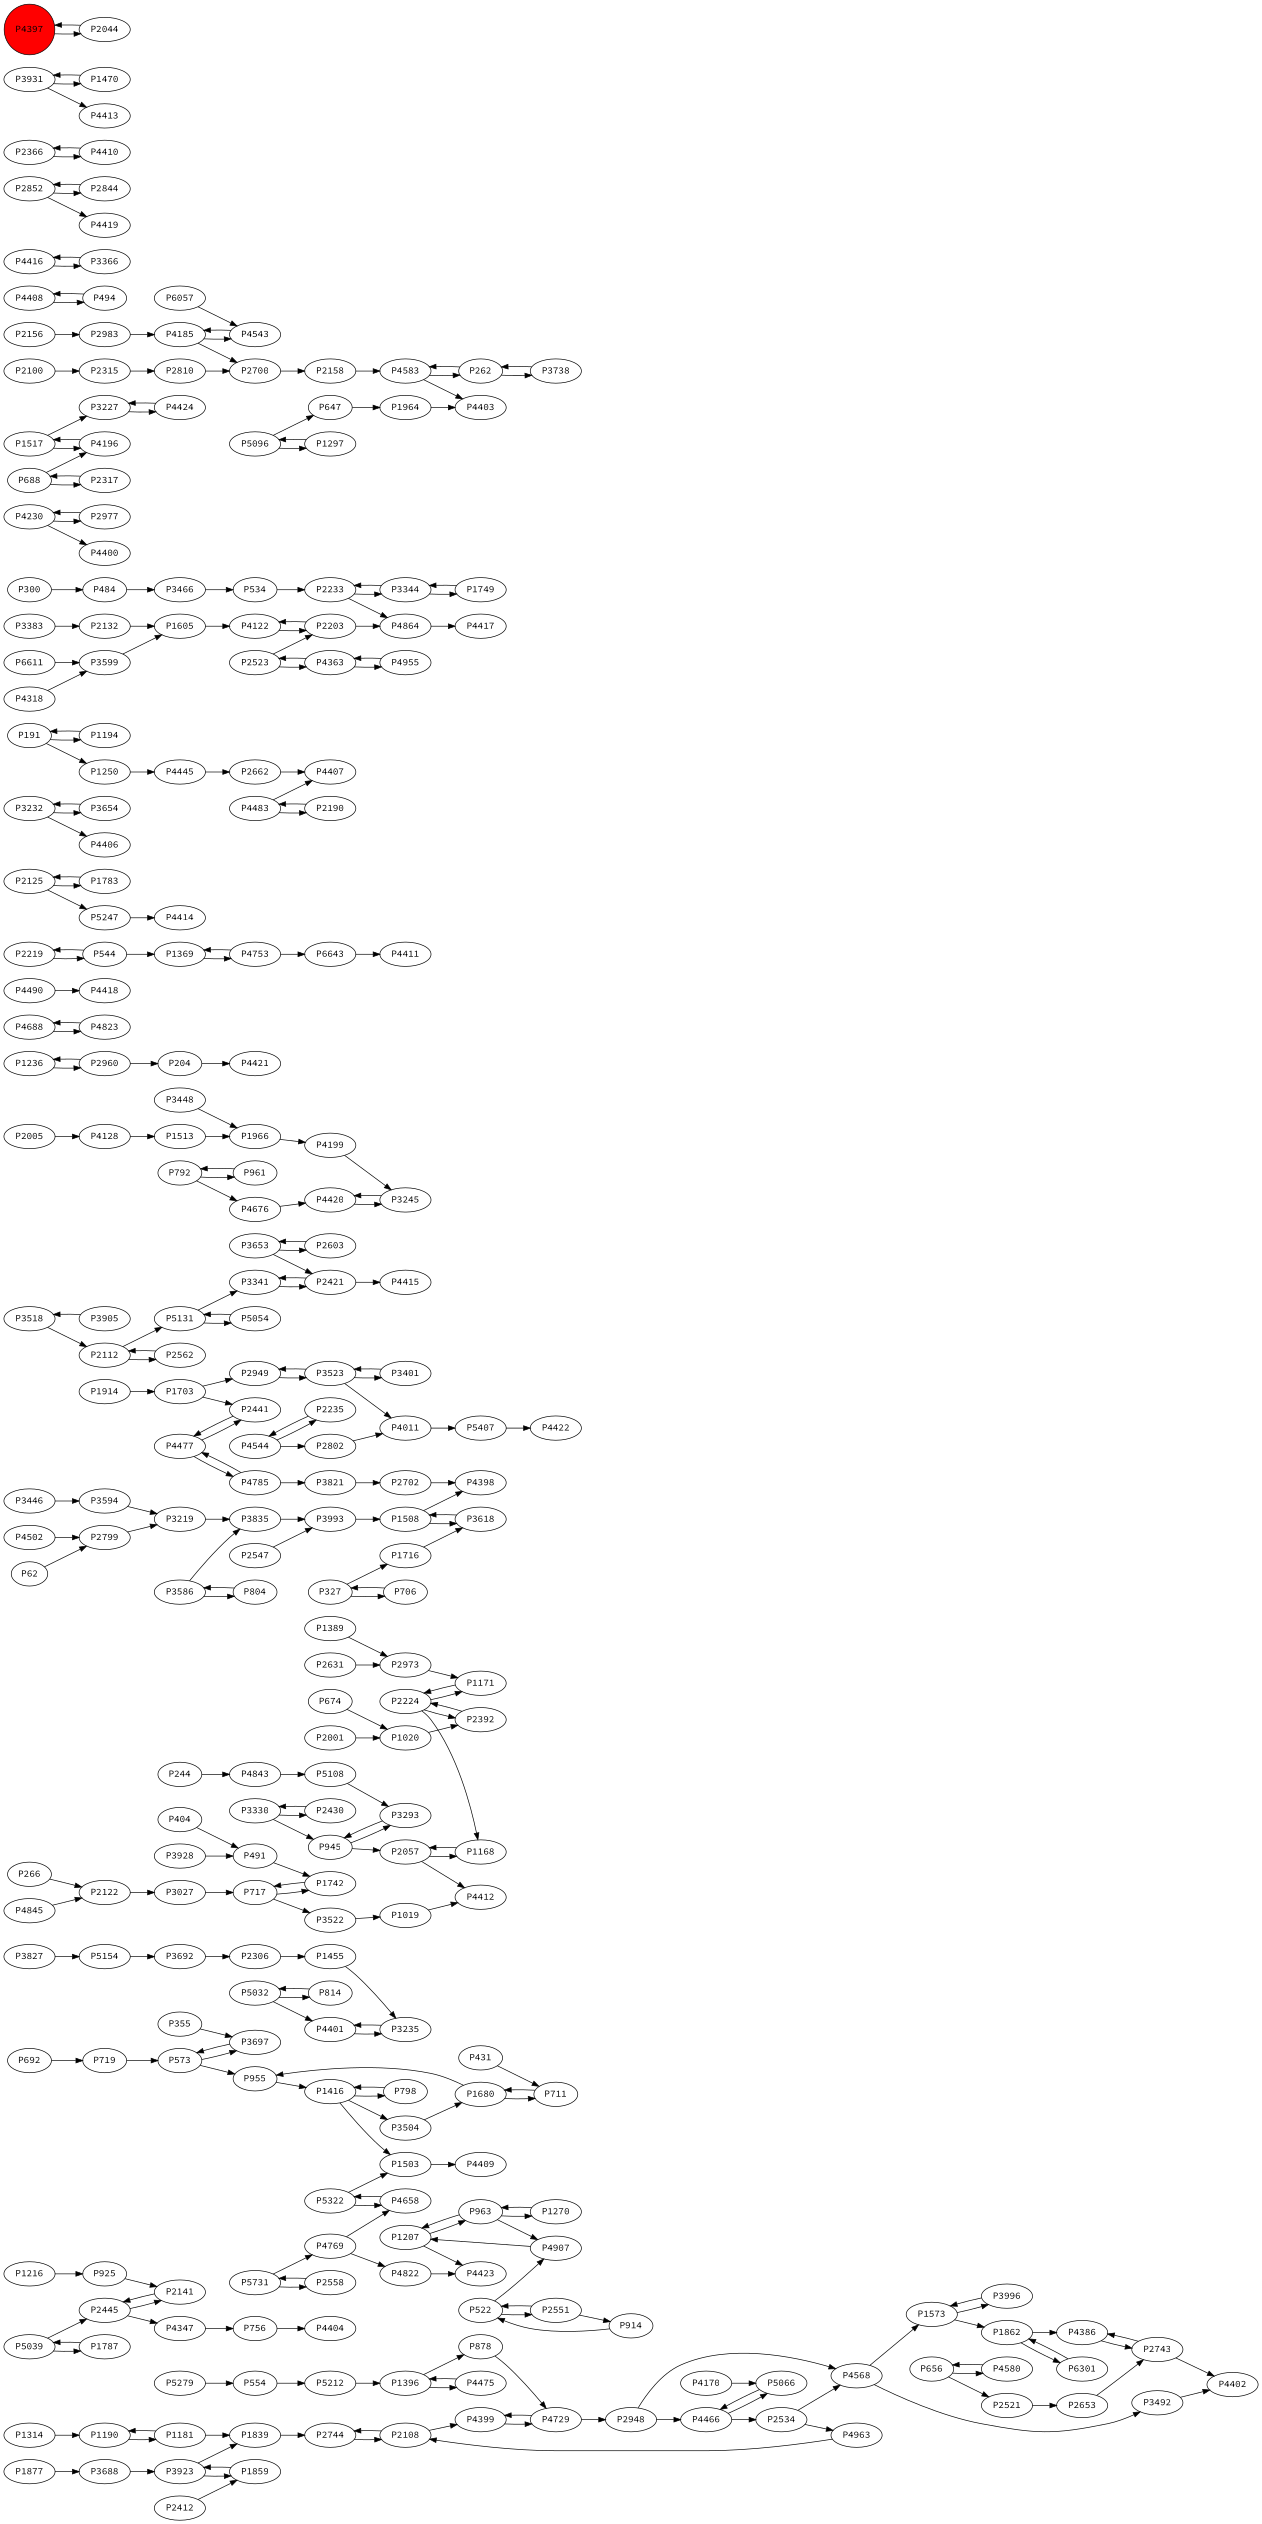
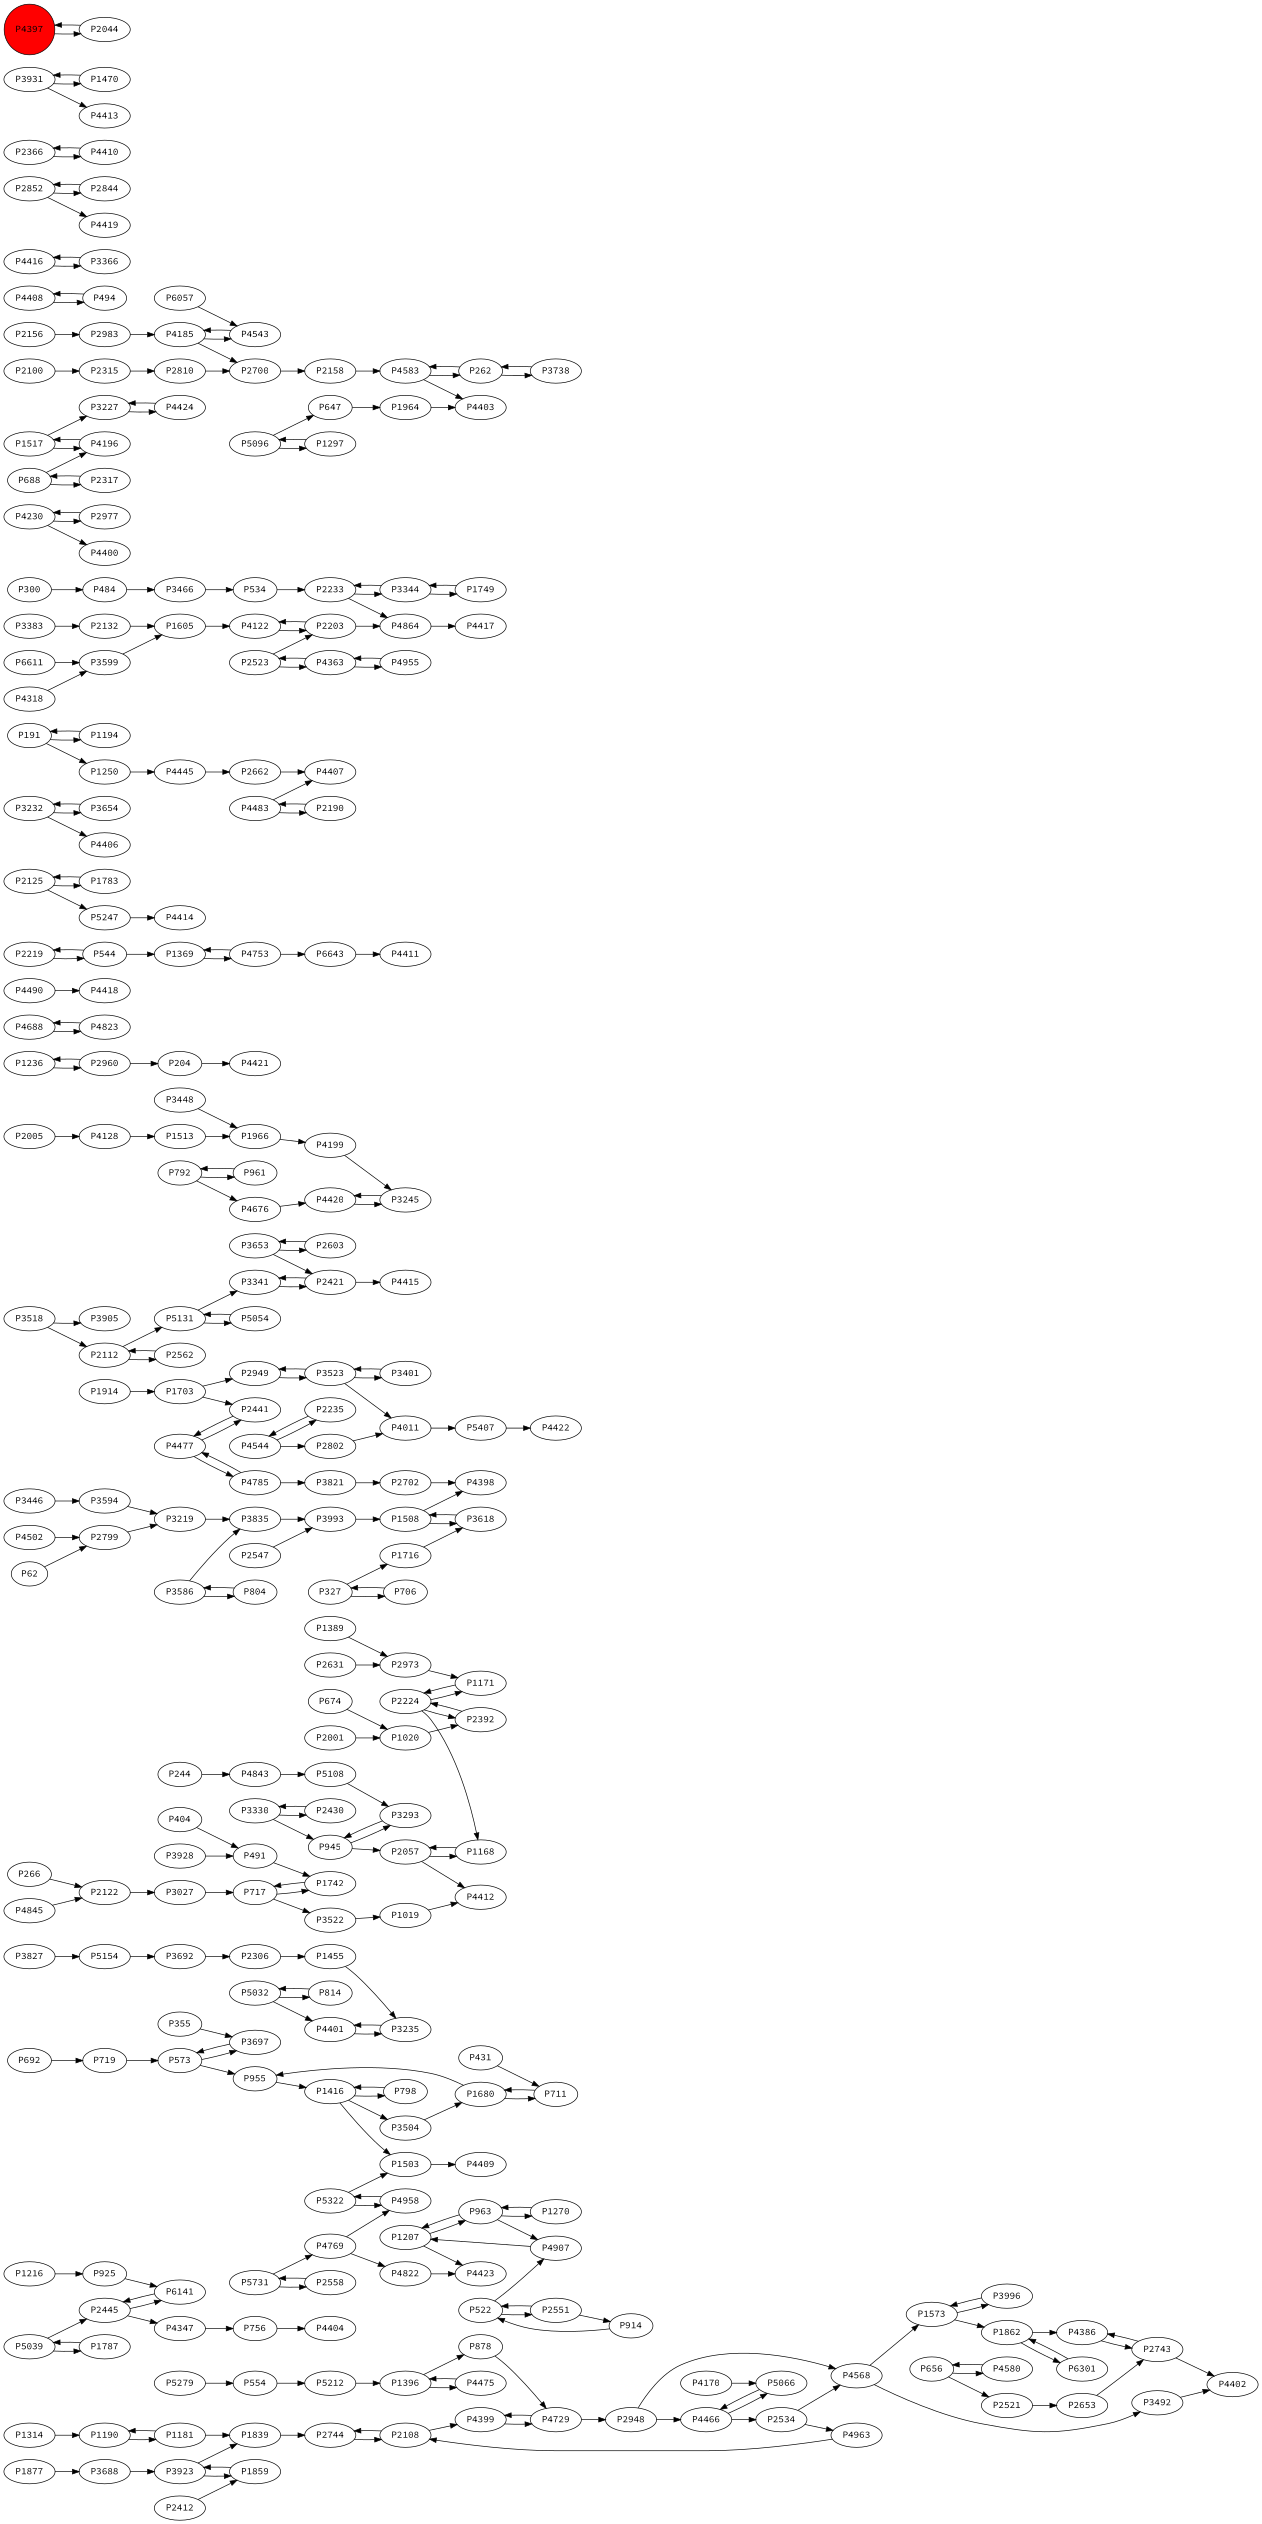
edge "P3905" -> "P3518": reversed
node "P4658": label "P4658" -> "P4958"
node "P2141": label "P2141" -> "P6141"
